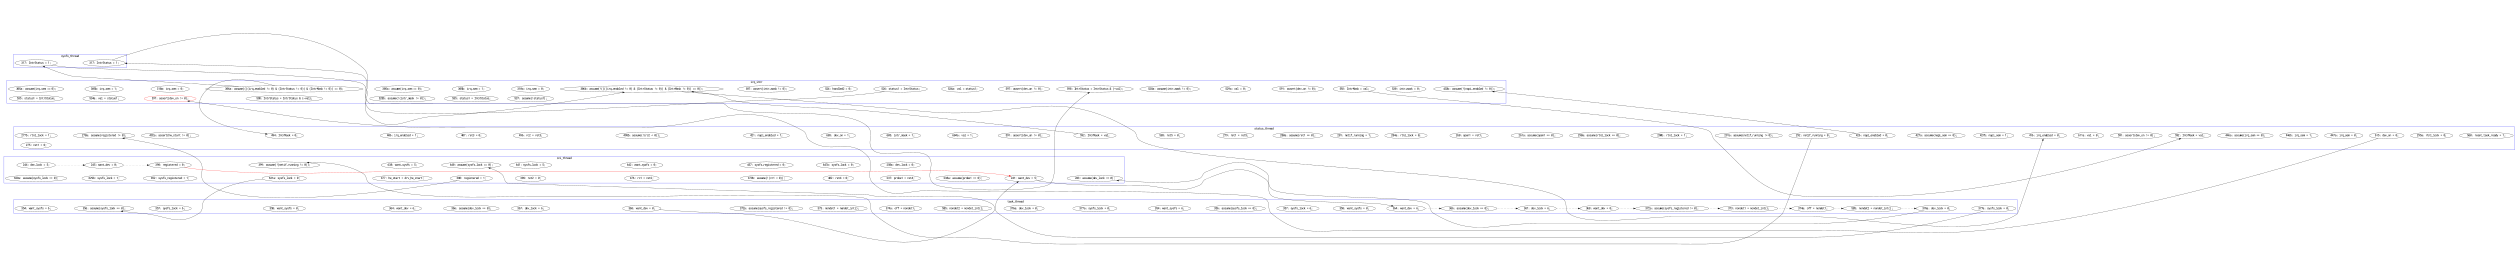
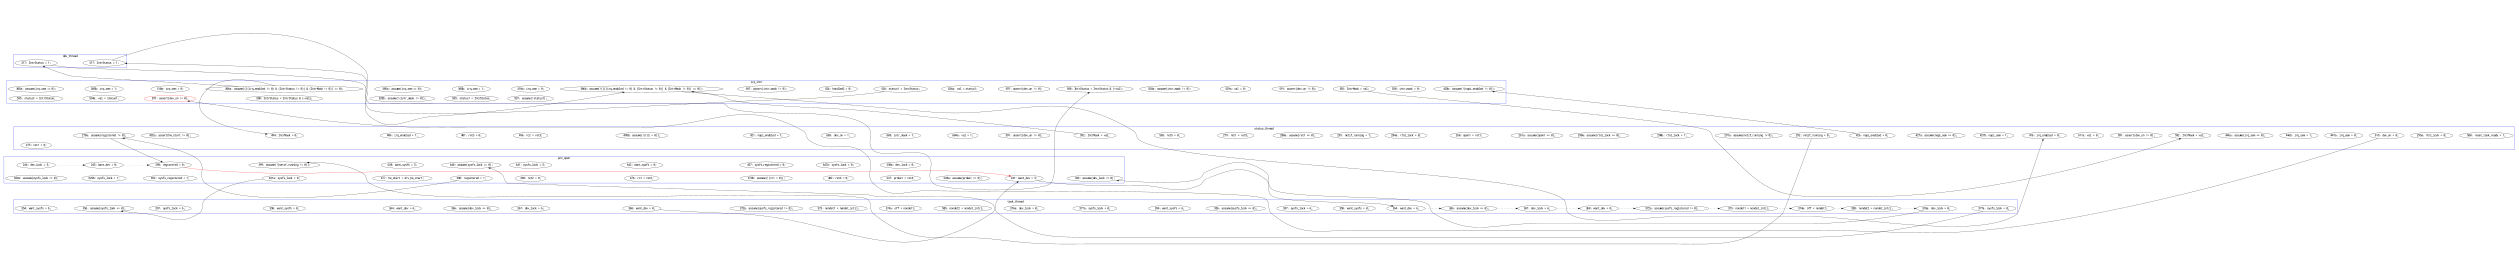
cluster "sysfs_thread": label "sysfs_thread" -> "dev_thread"
node "277b: rtnl_lock = 1;": removed
edge "278a: assume(registered != 0);" -> "398: registered = 0;": added
cluster "pci_thread": label "pci_thread" -> "pci_open"
